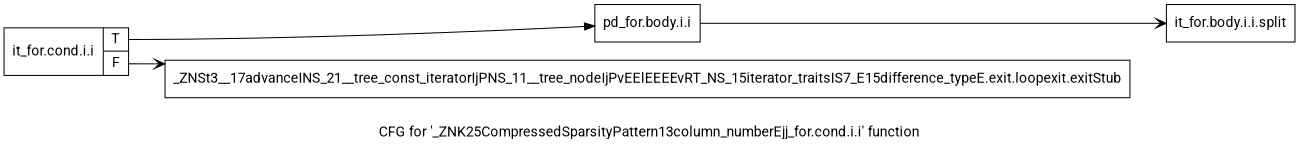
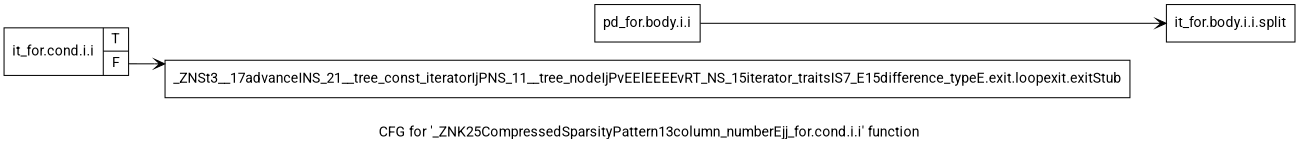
edge "it_for.cond.i.i" -> "pd_for.body.i.i": removed
